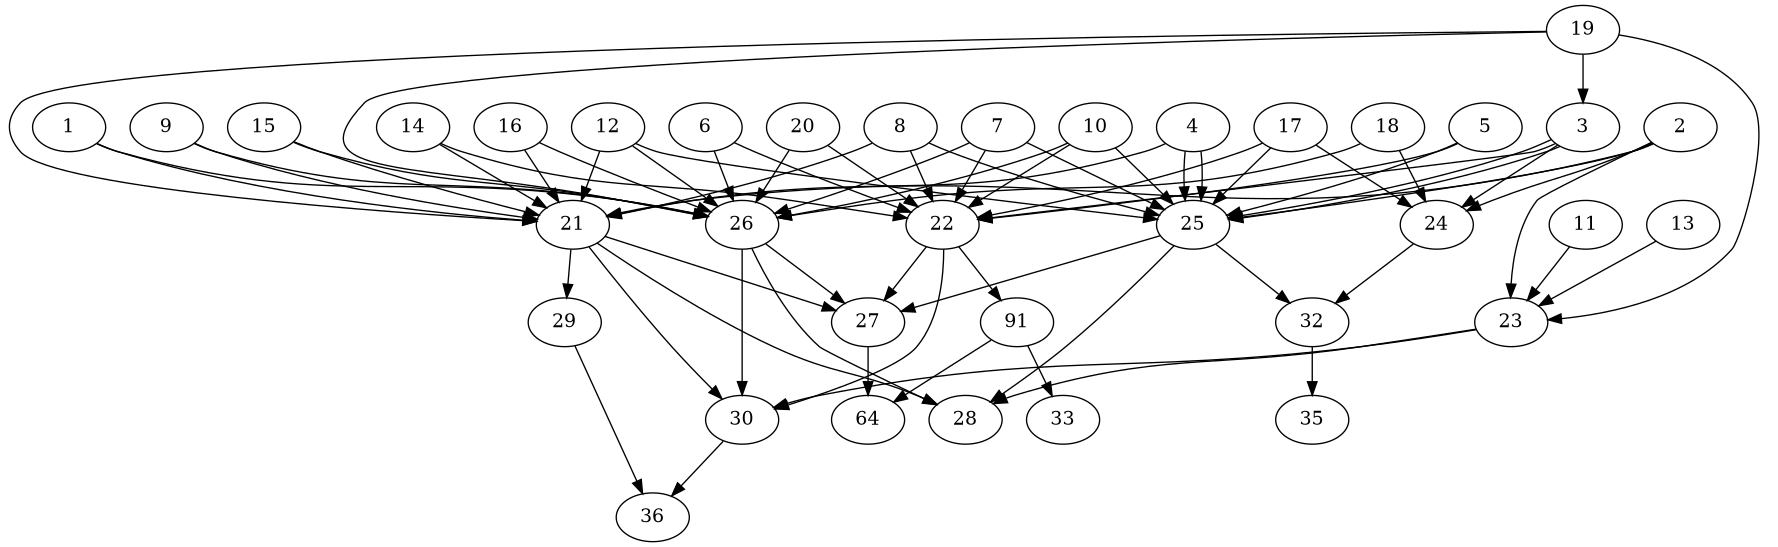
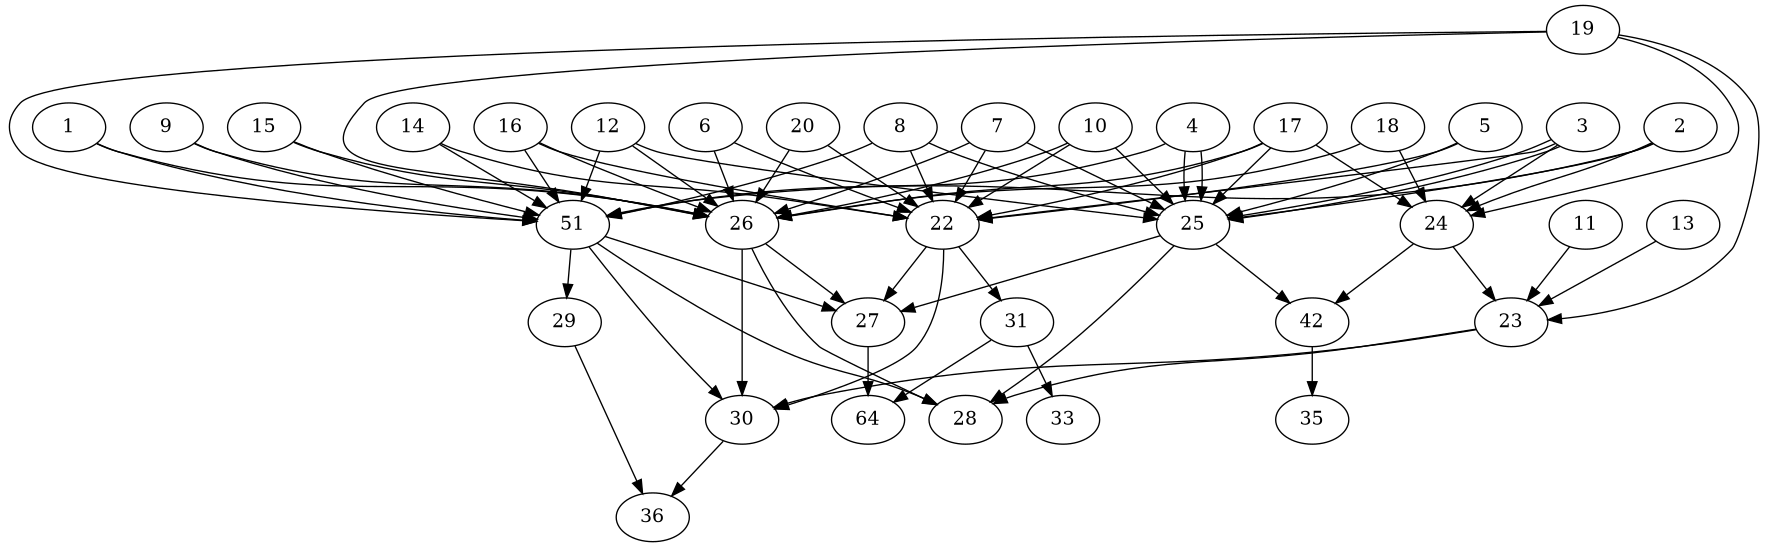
edge "19" -> "3": now "19" -> "24"
edge "16" -> "22": added
edge "17" -> "26": added
edge "2" -> "23": now "24" -> "23"
node "21": label "21" -> "51"
node "91": label "91" -> "31"
node "32": label "32" -> "42"
